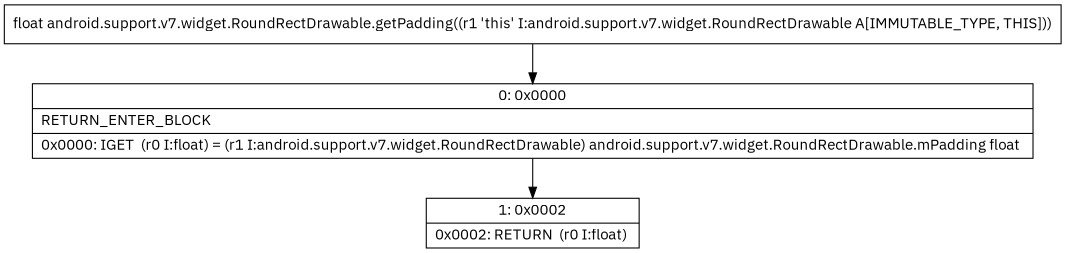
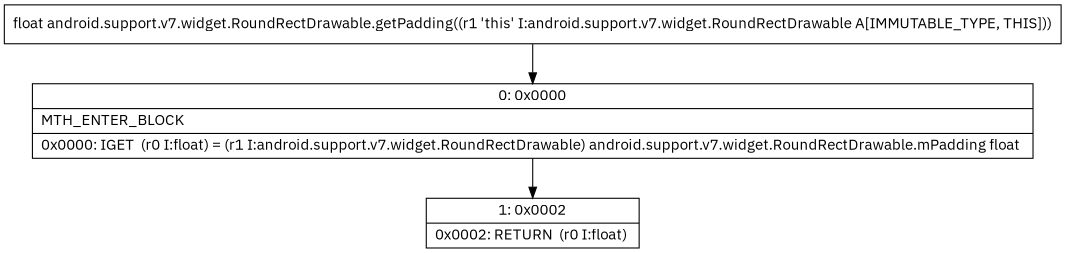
node "0: 0x0000": text "RETURN_ENTER_BLOCK" -> "MTH_ENTER_BLOCK"
